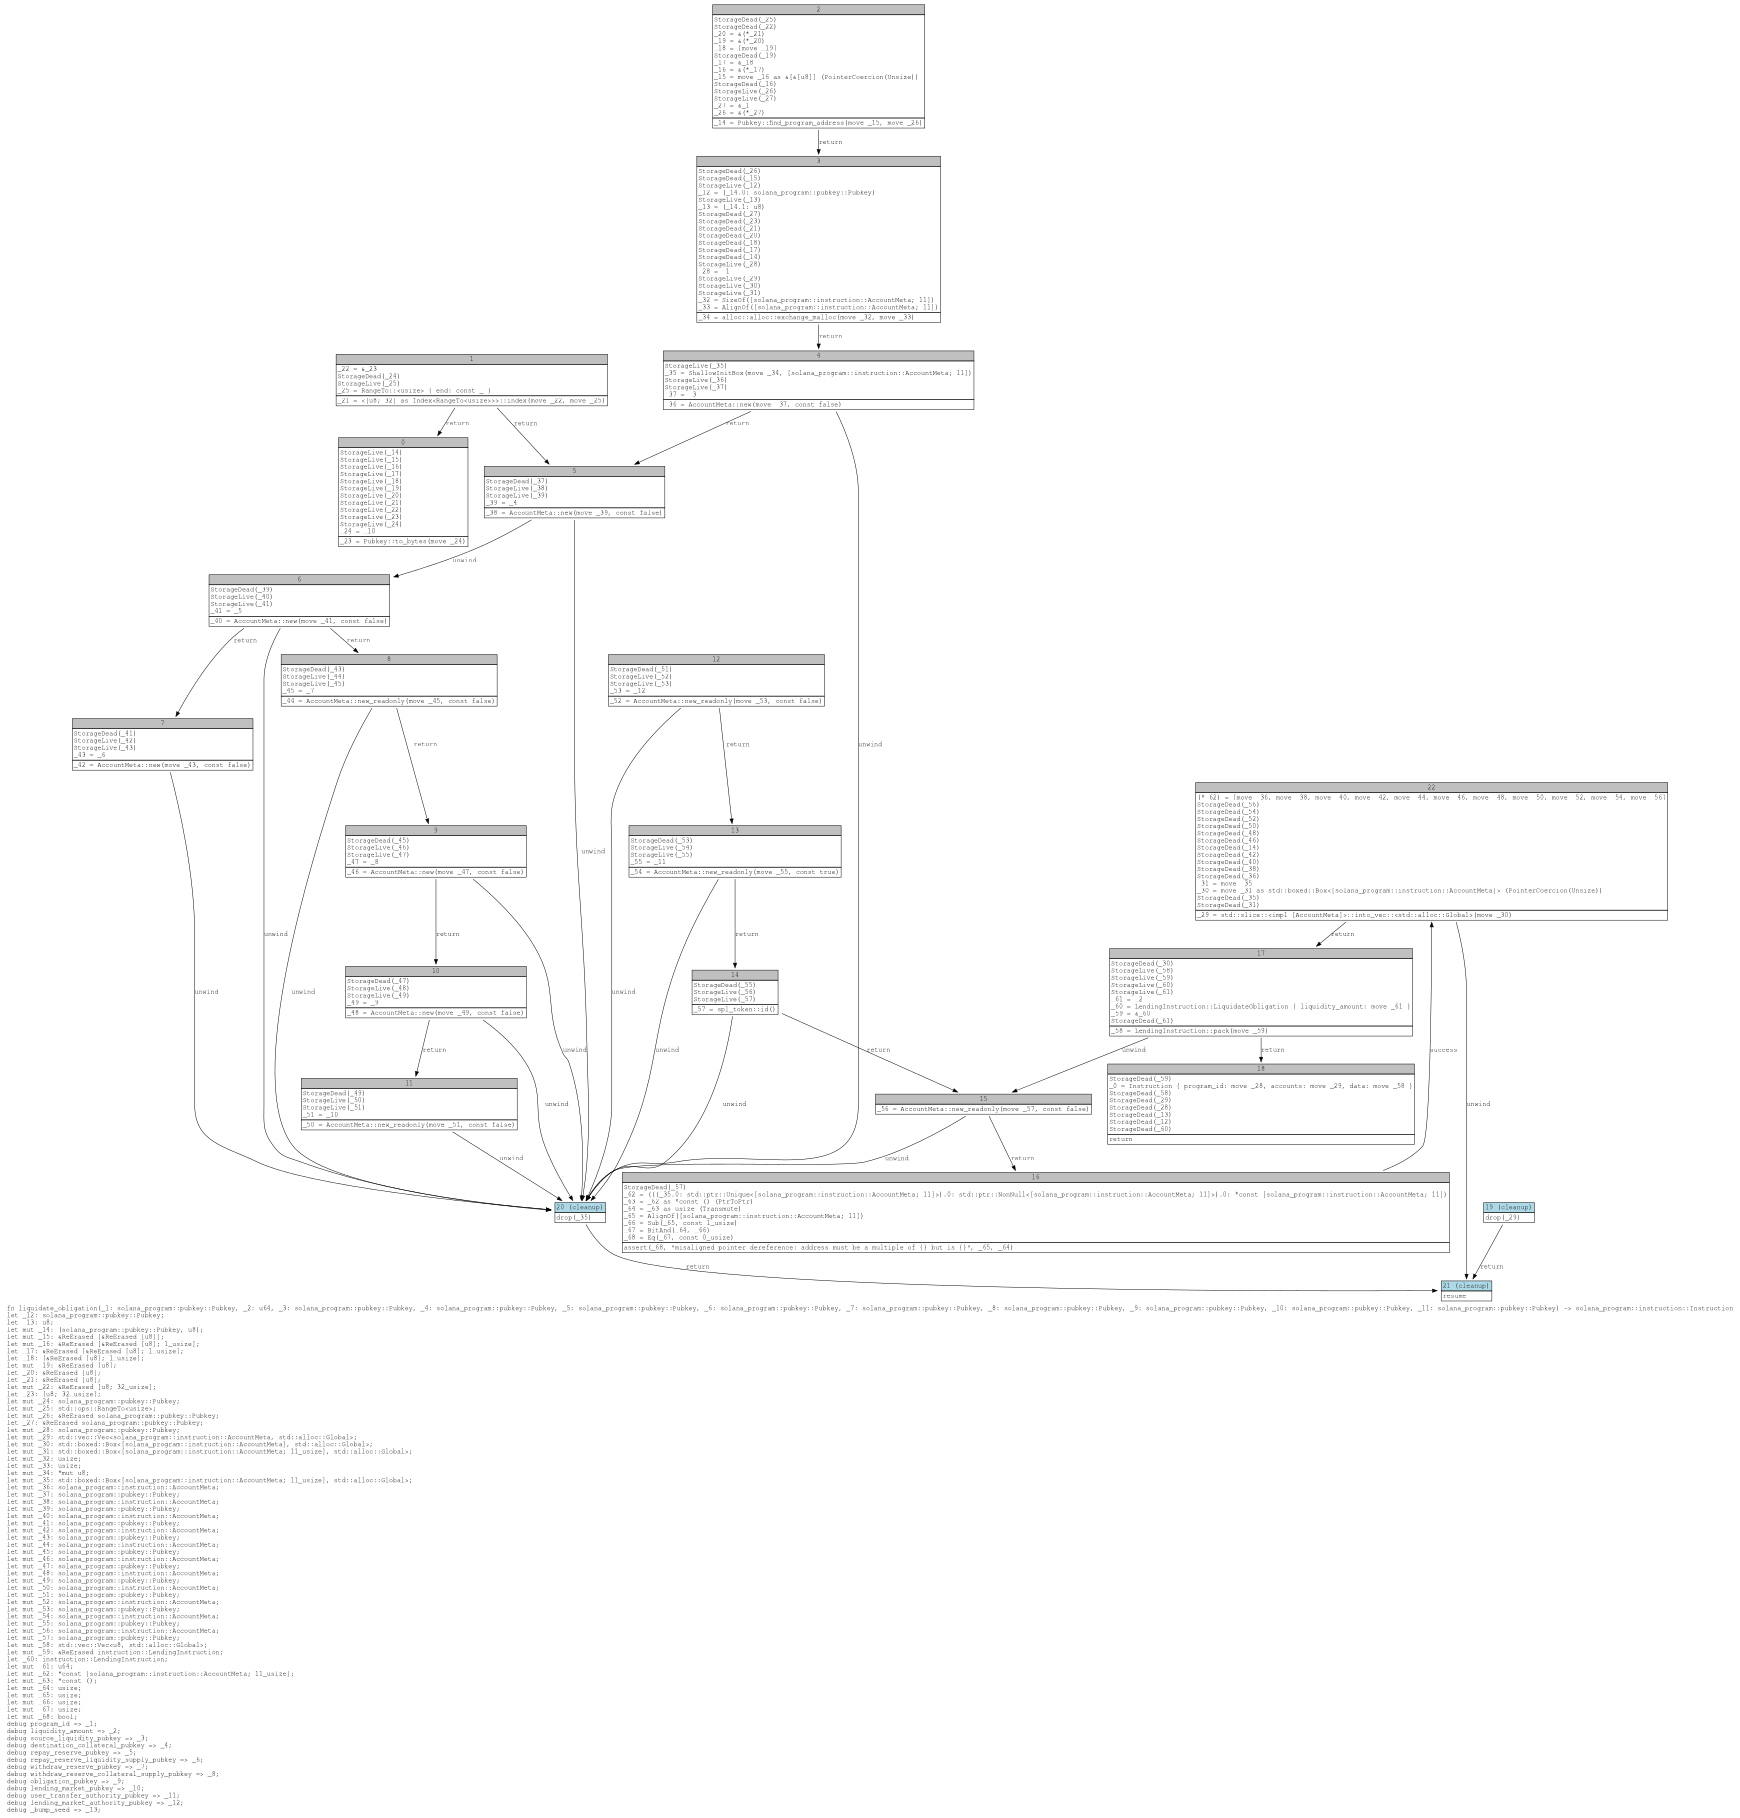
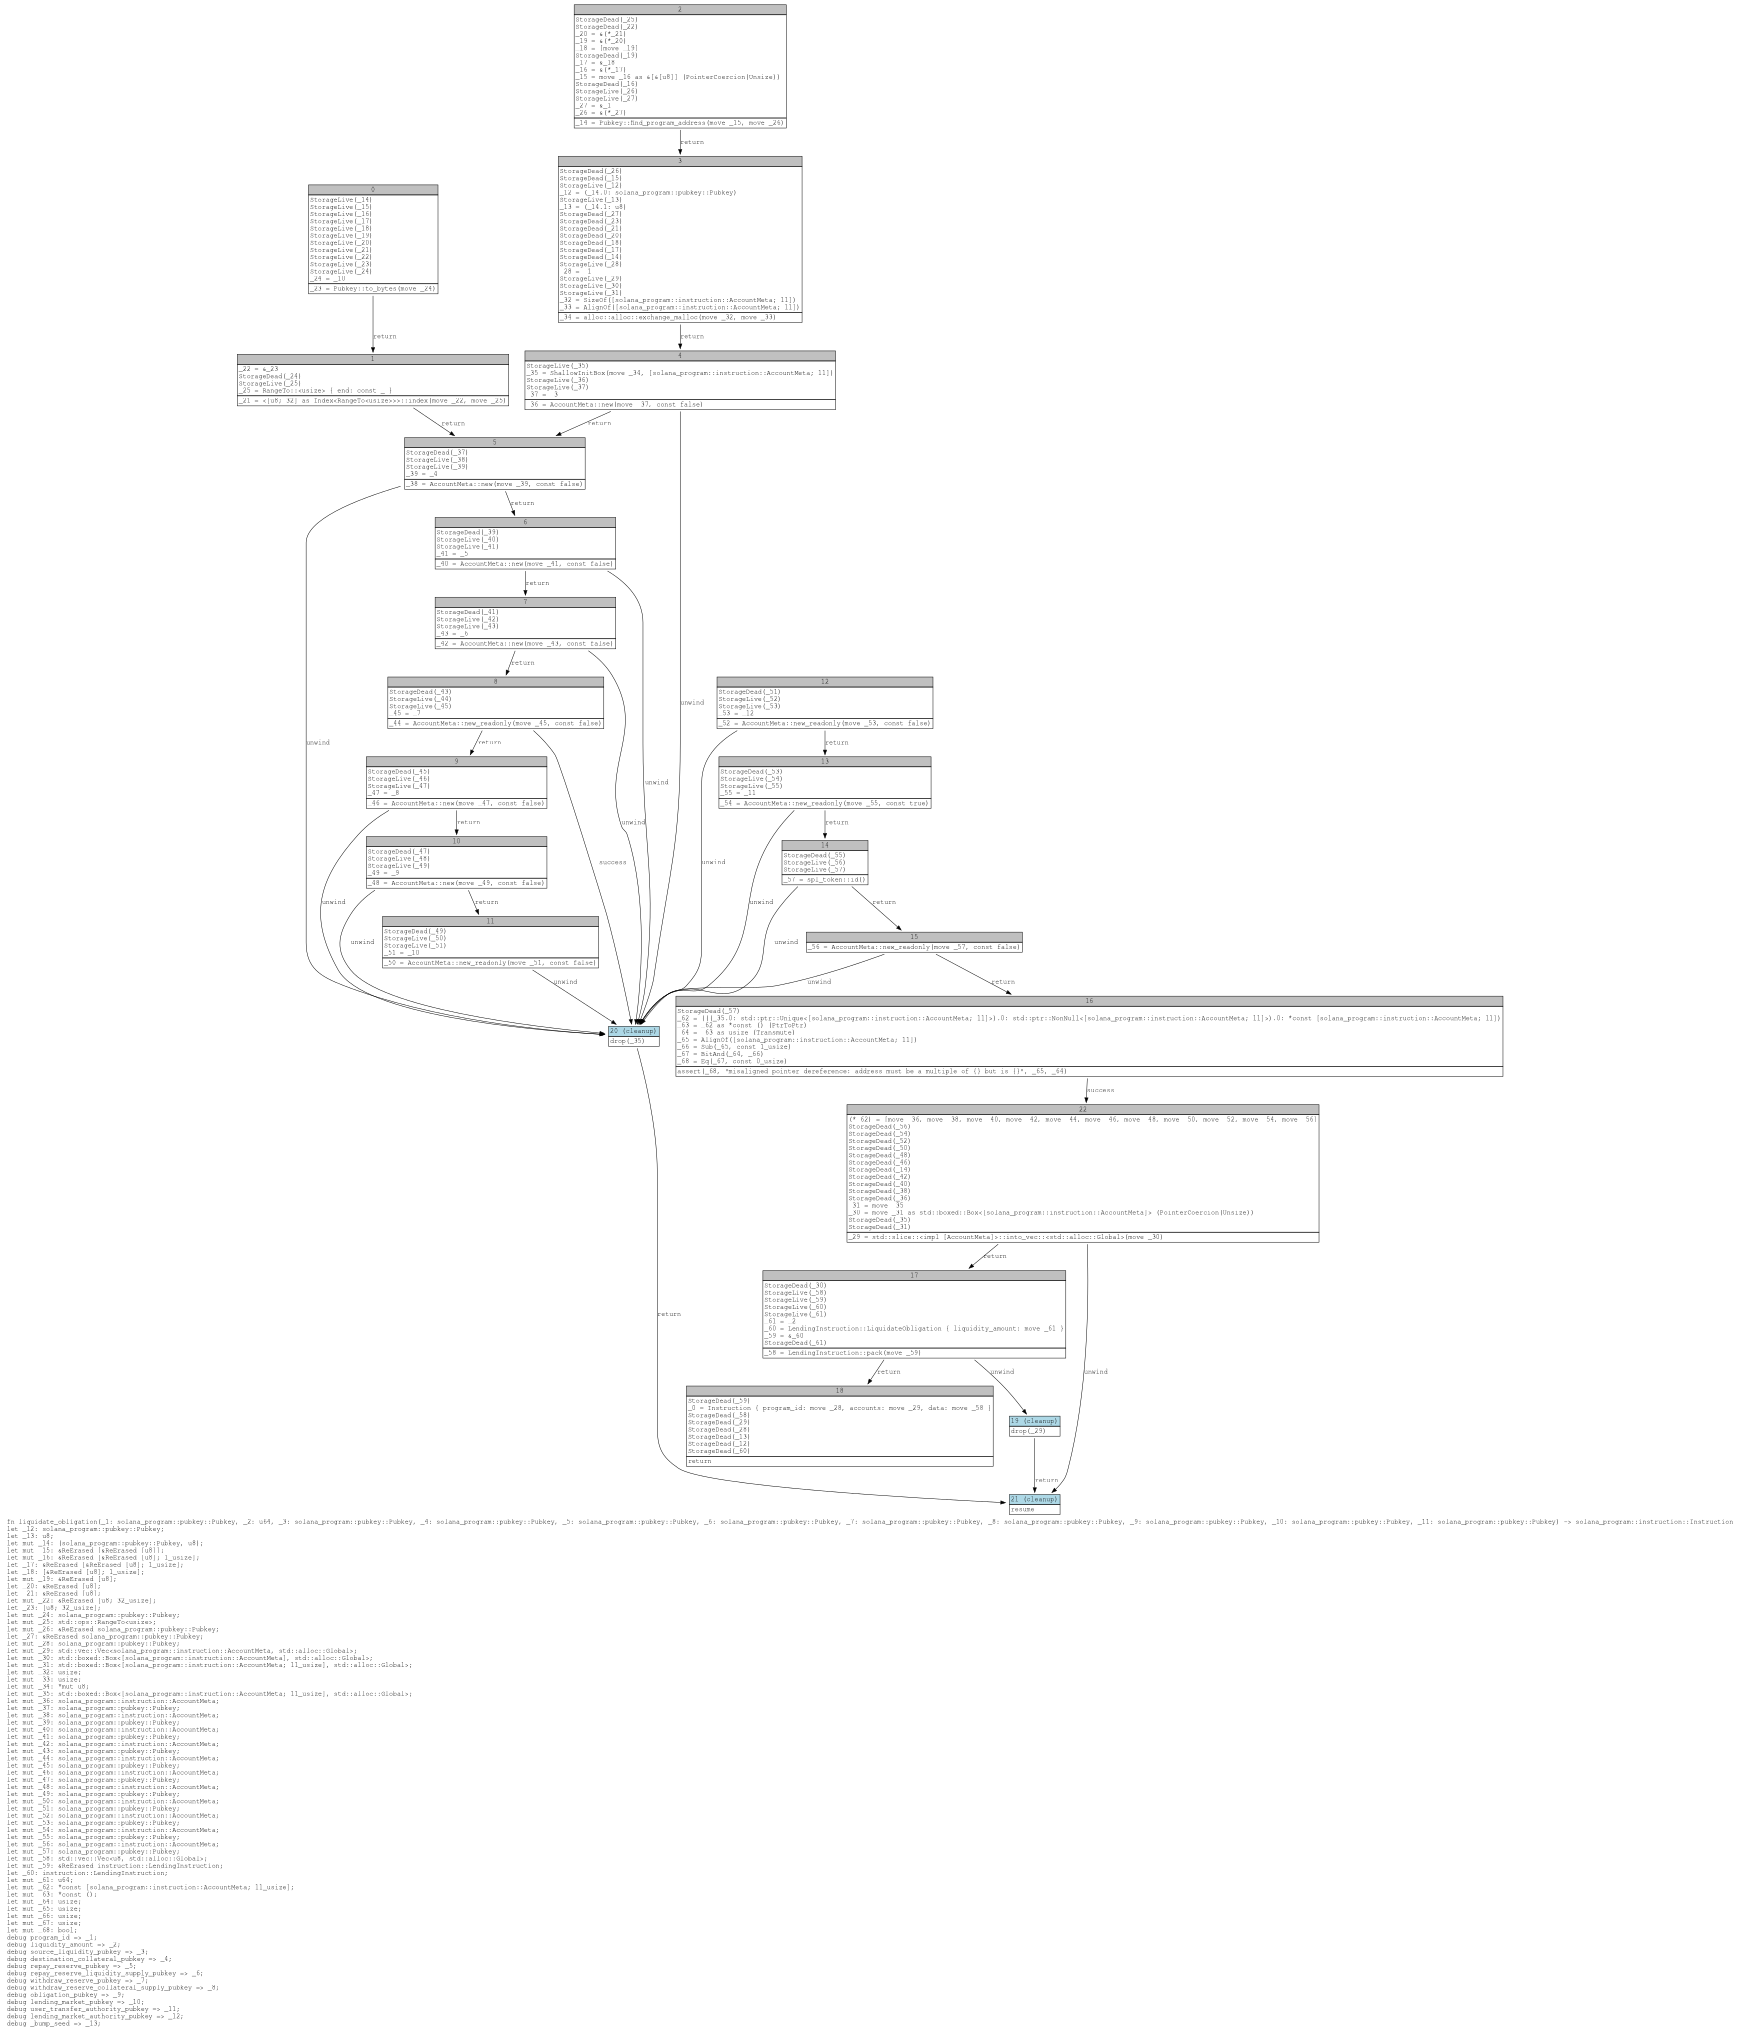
edge "1" -> "0": reversed
edge "5" -> "6": label "unwind" -> "return"
edge "6" -> "8": now "7" -> "8"
edge "8" -> "20 (cleanup)": label "unwind" -> "success"
edge "17" -> "15": now "17" -> "19 (cleanup)"
